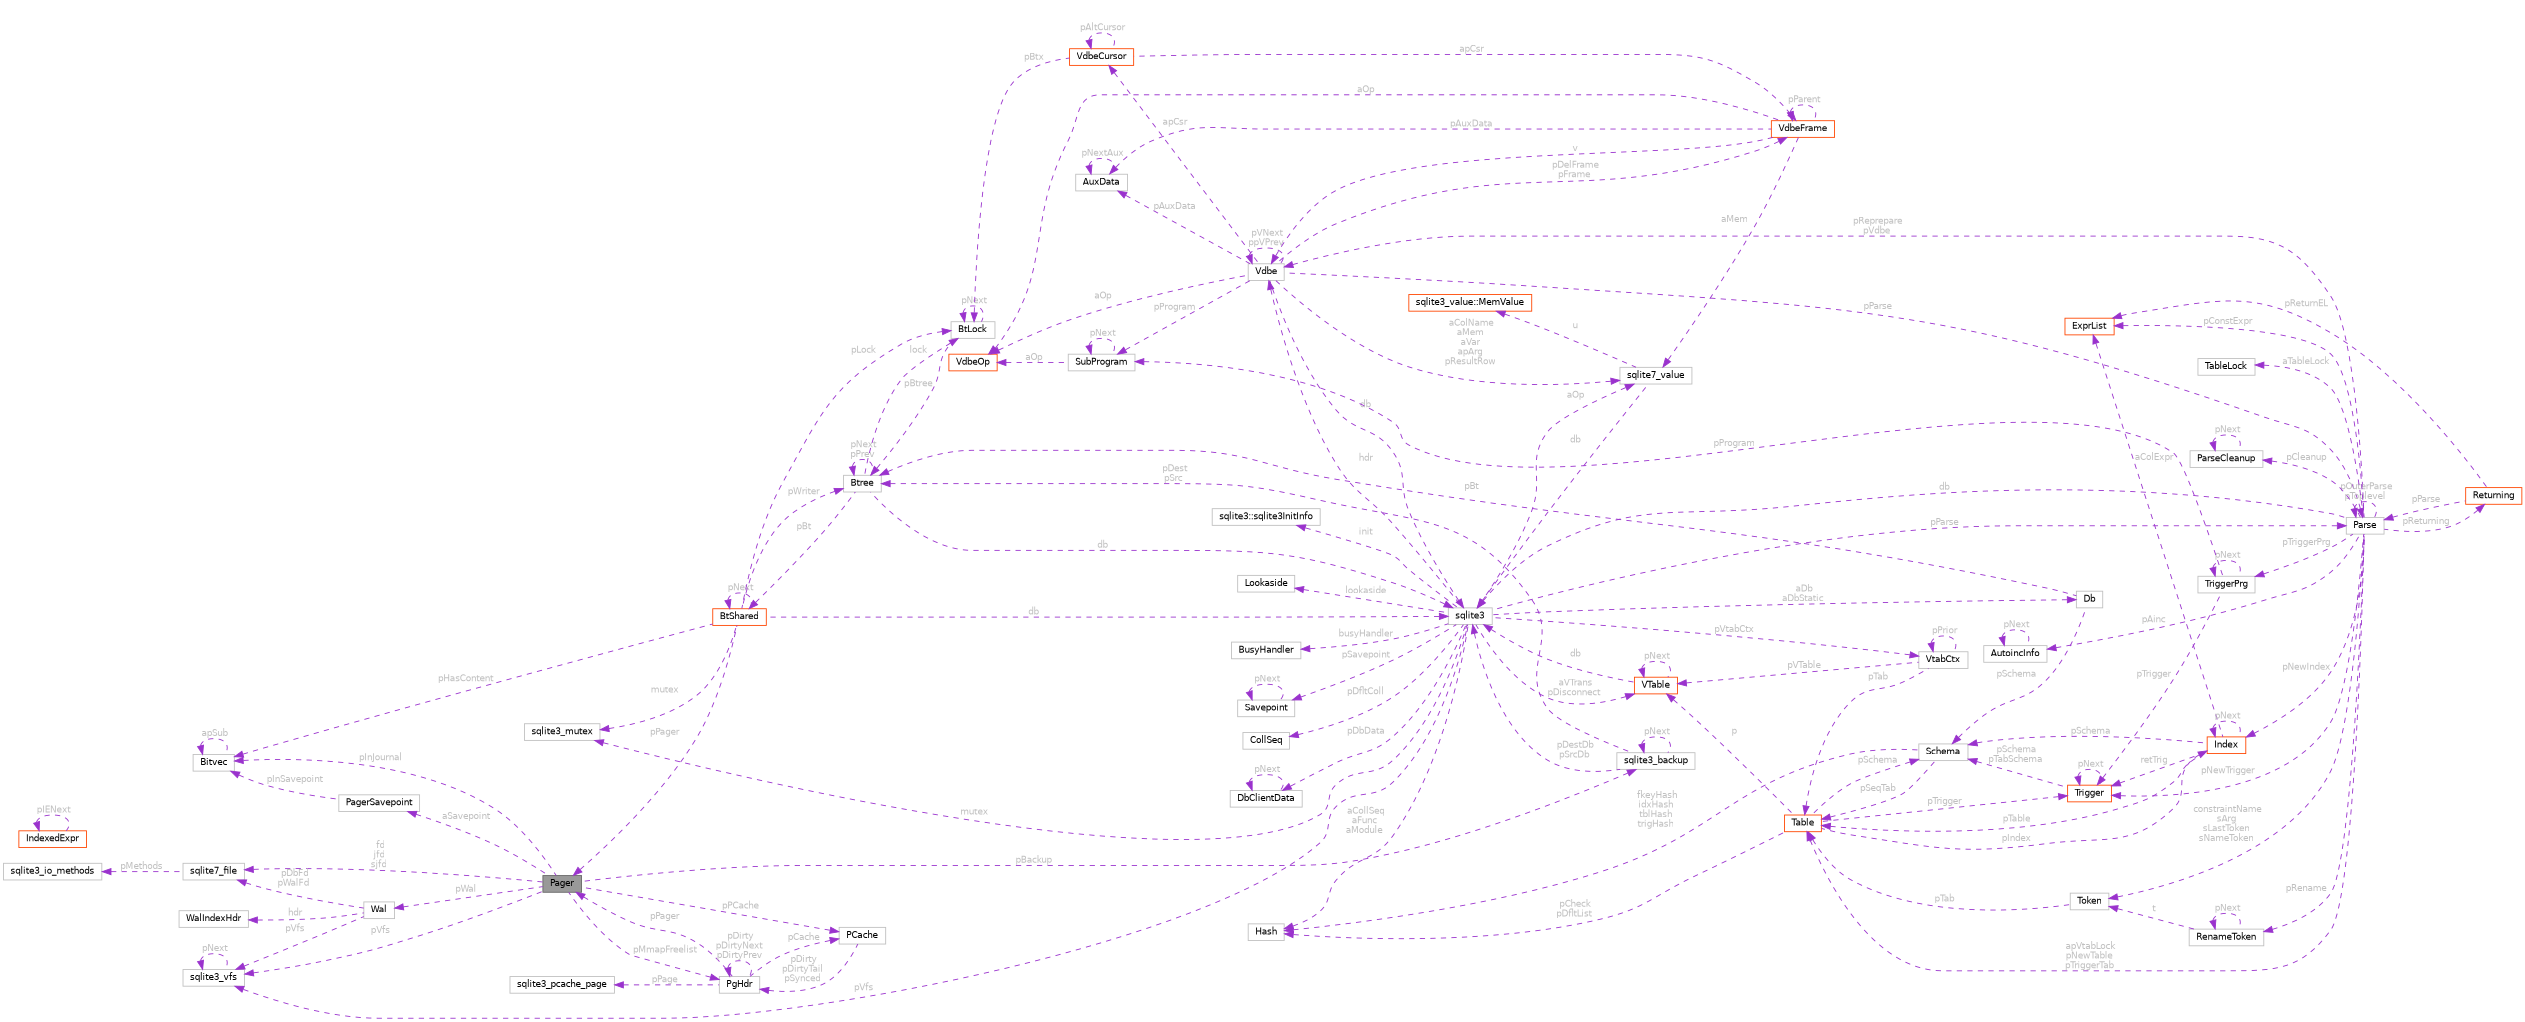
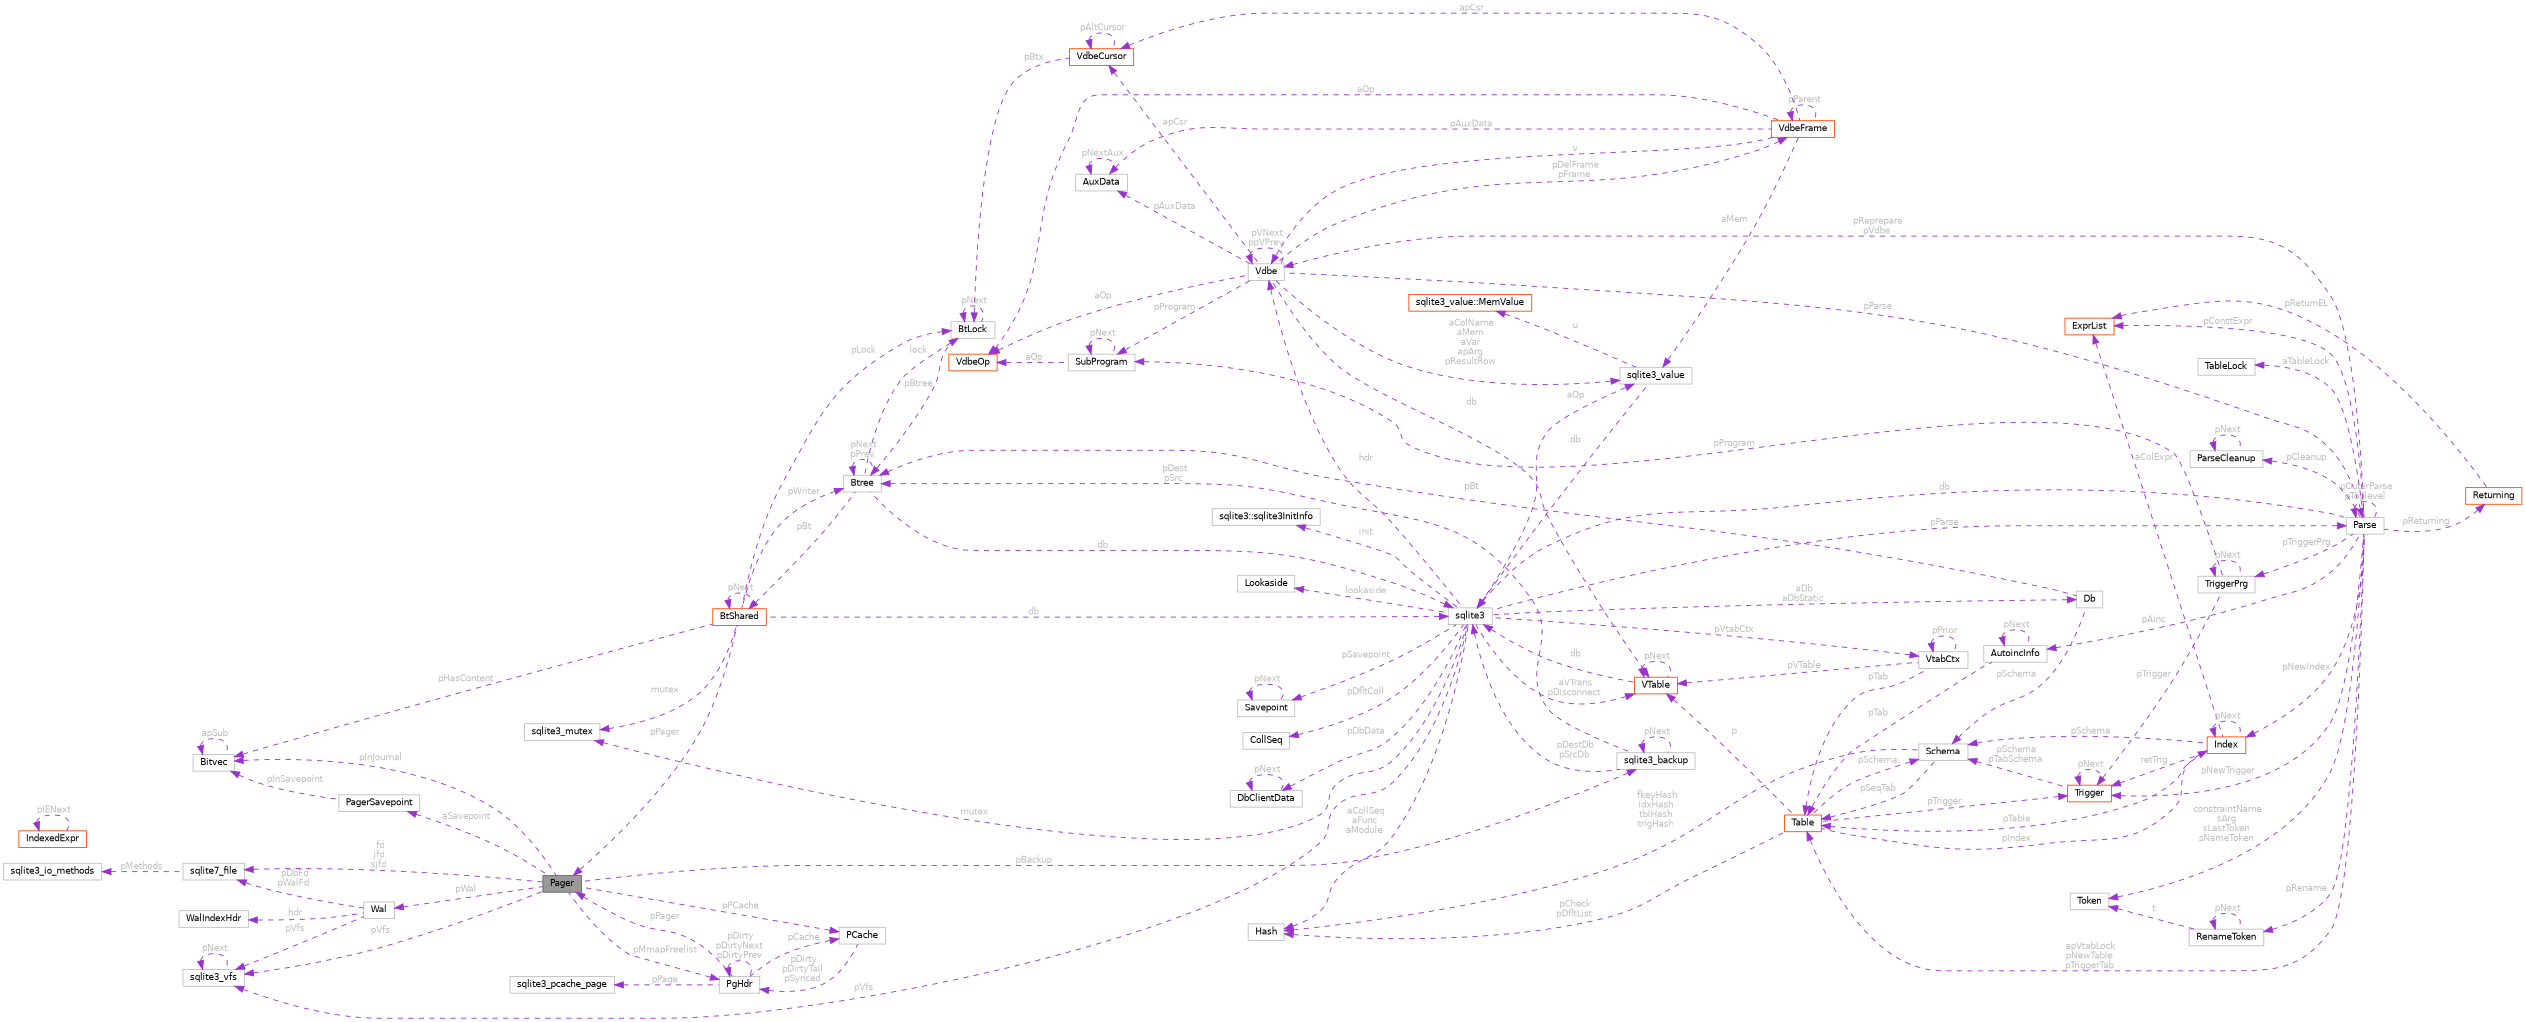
edge "VdbeCursor" -> "VdbeFrame": reversed
node "sqlite7_value": label "sqlite7_value" -> "sqlite3_value"
edge "Vdbe" -> "sqlite3": now "Vdbe" -> "VTable"
edge "Returning" -> "Parse": removed, label "pParse"
node "BusyHandler": removed
edge "Token" -> "Table": now "AutoincInfo" -> "Table"
